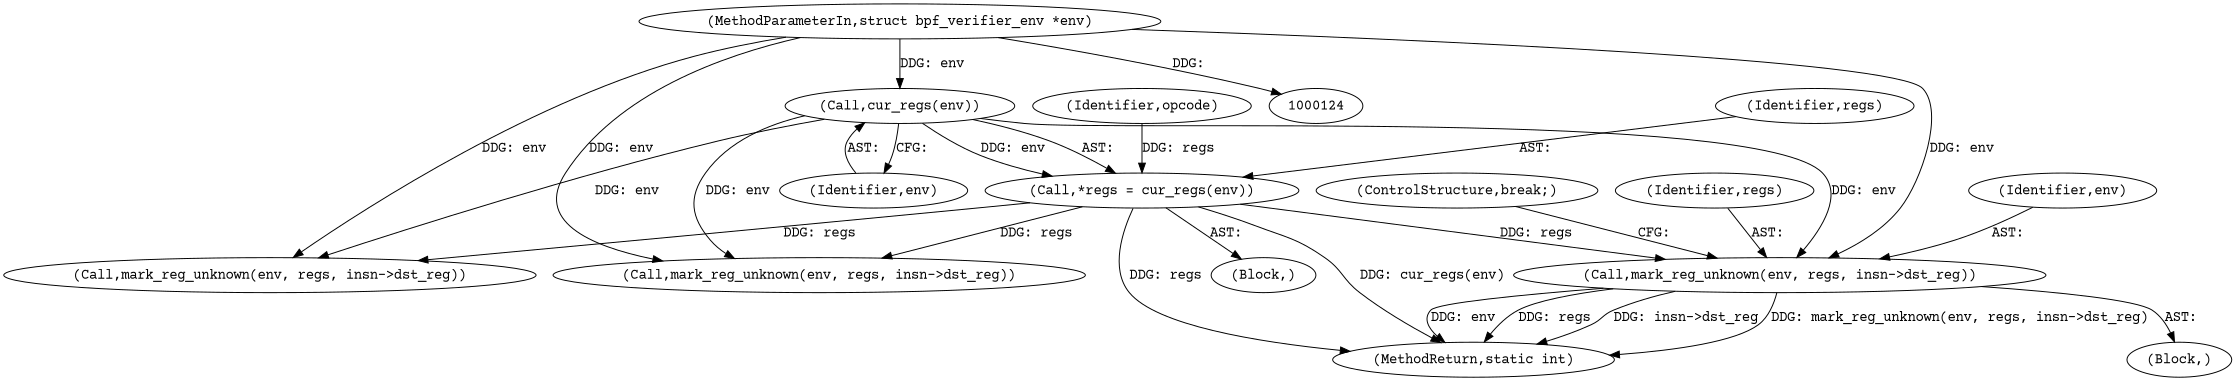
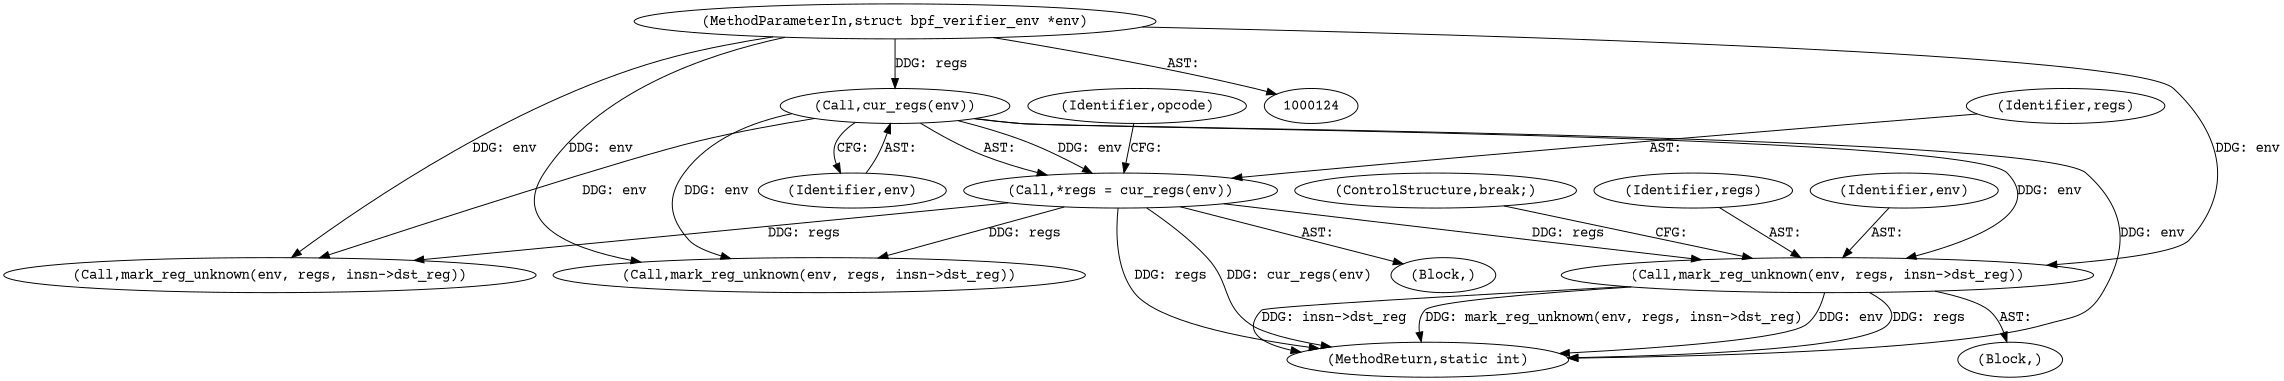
edge "(MethodParameterIn,struct bpf_verifier_env *env)" -> "(Call,cur_regs(env))": label "DDG: env" -> "DDG: regs"
edge "(MethodParameterIn,struct bpf_verifier_env *env)" -> "1000124": label "DDG: " -> "AST: "
edge "(Identifier,opcode)" -> "(Call,*regs = cur_regs(env))": label "DDG: regs" -> "CFG: "
edge "(Call,cur_regs(env))" -> "(MethodReturn,static int)": added, label "DDG: env"
